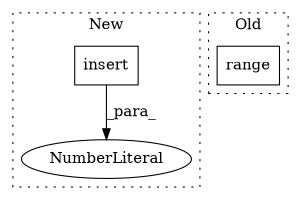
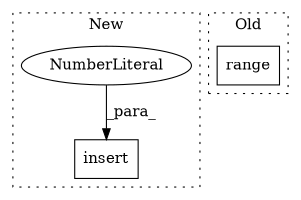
edge "insert" -> "NumberLiteral": reversed
